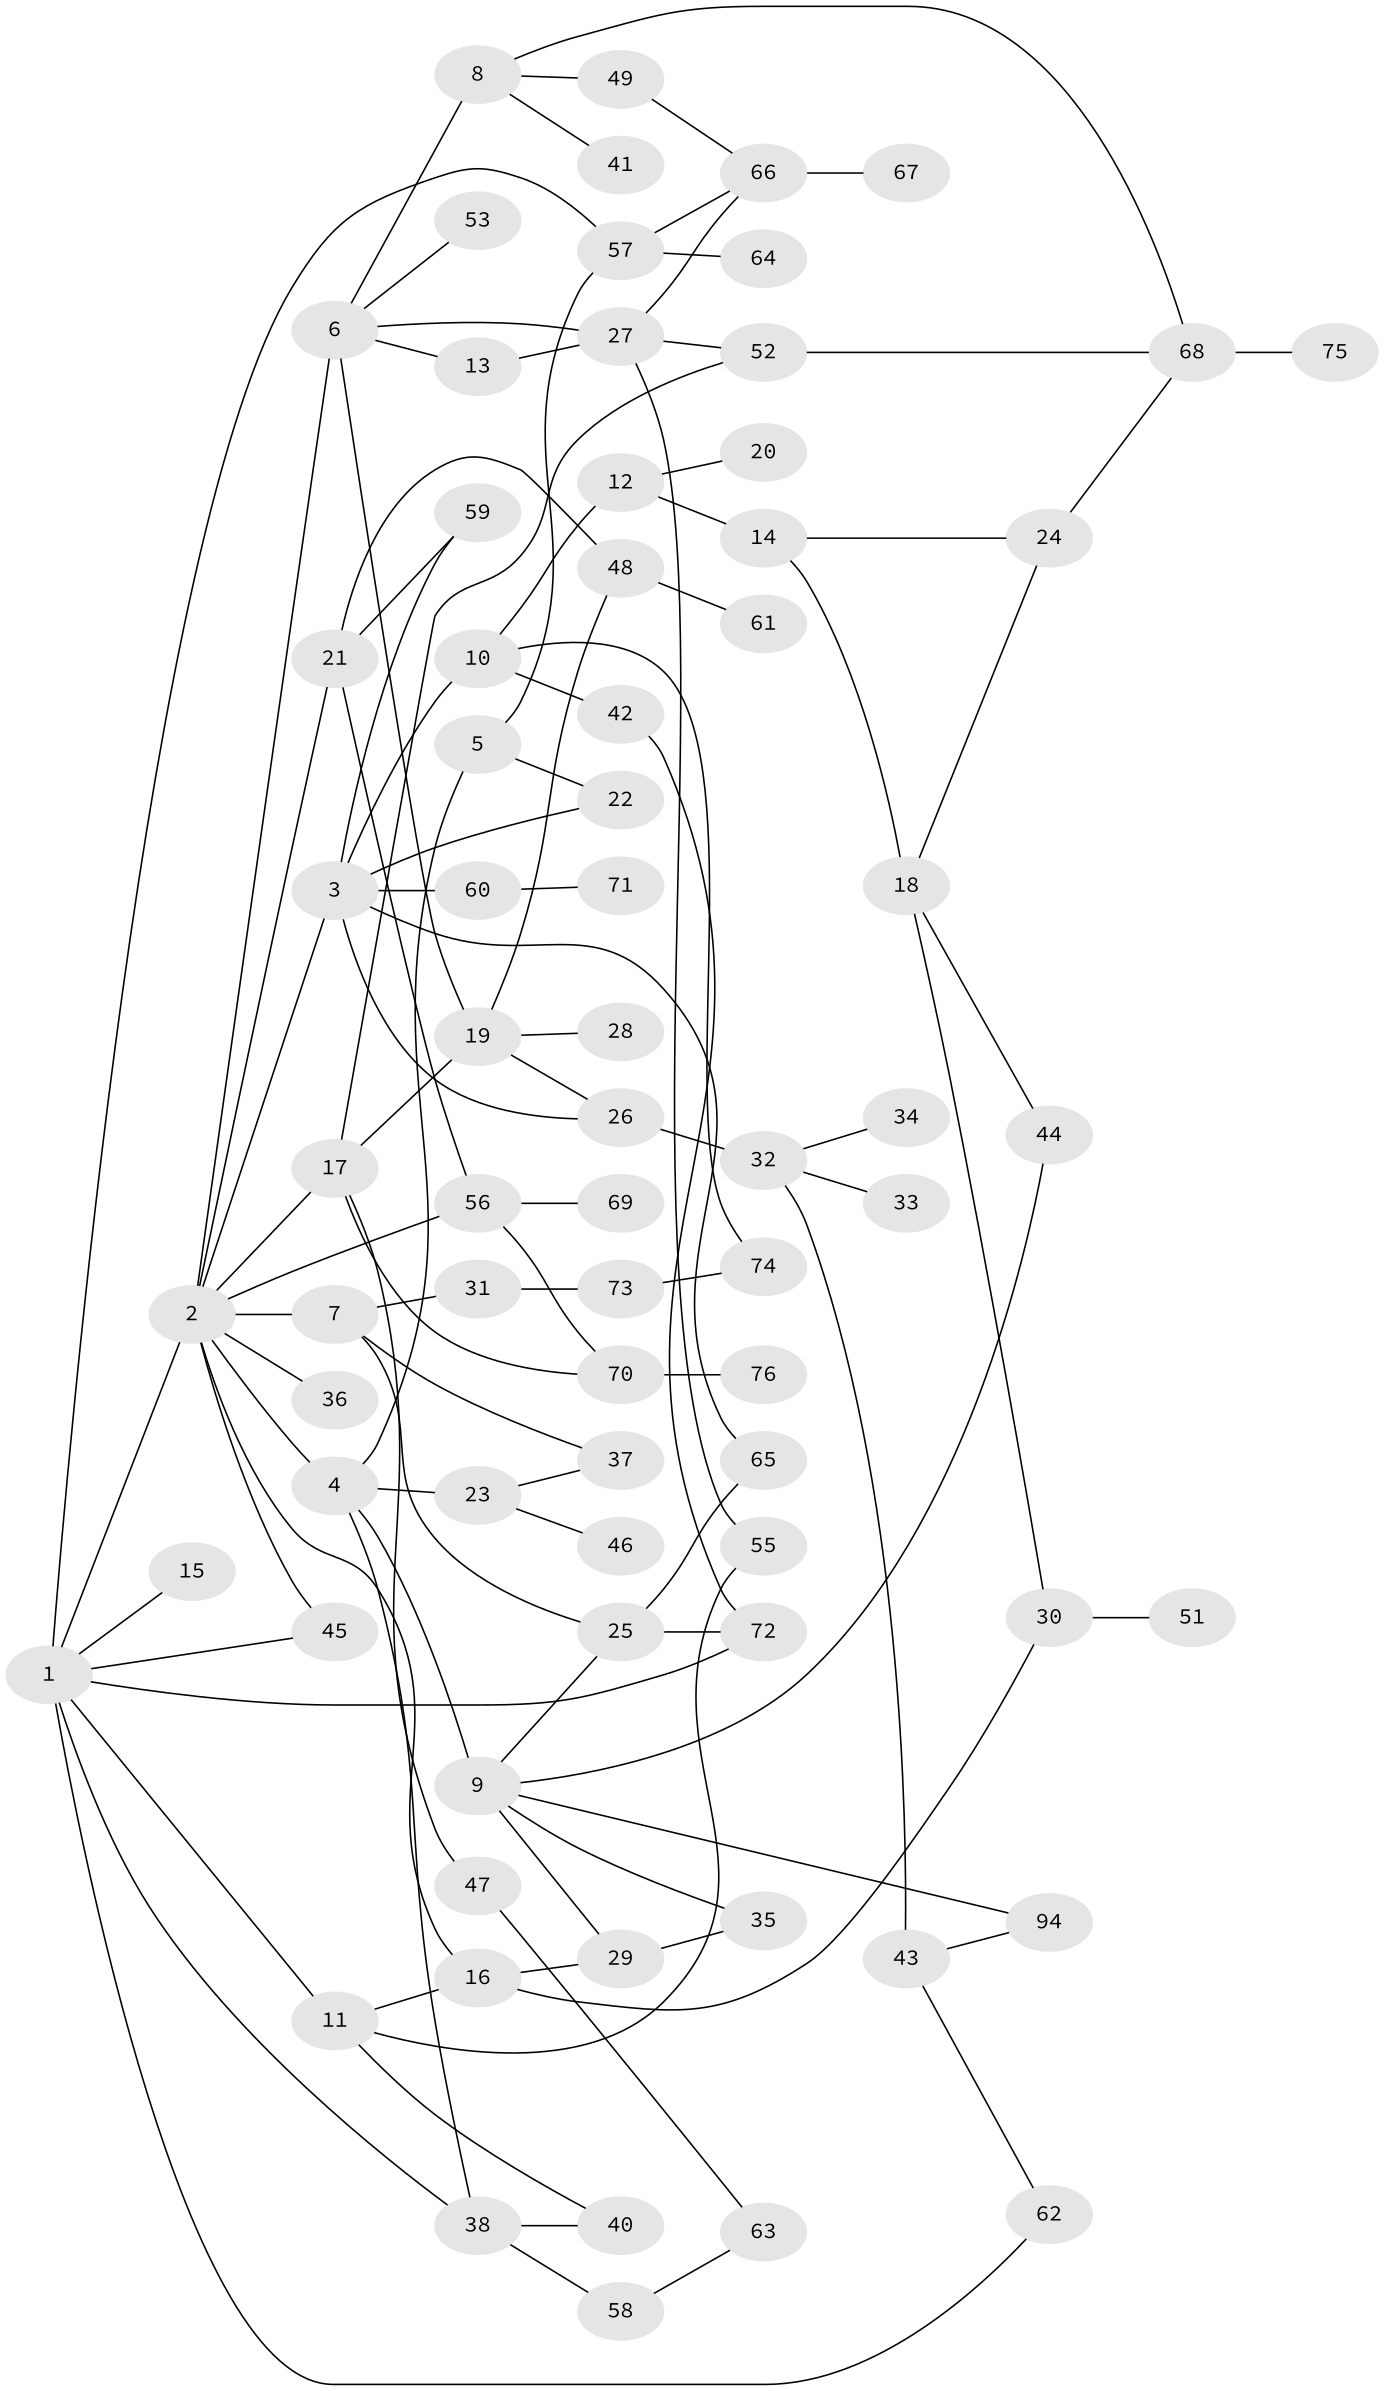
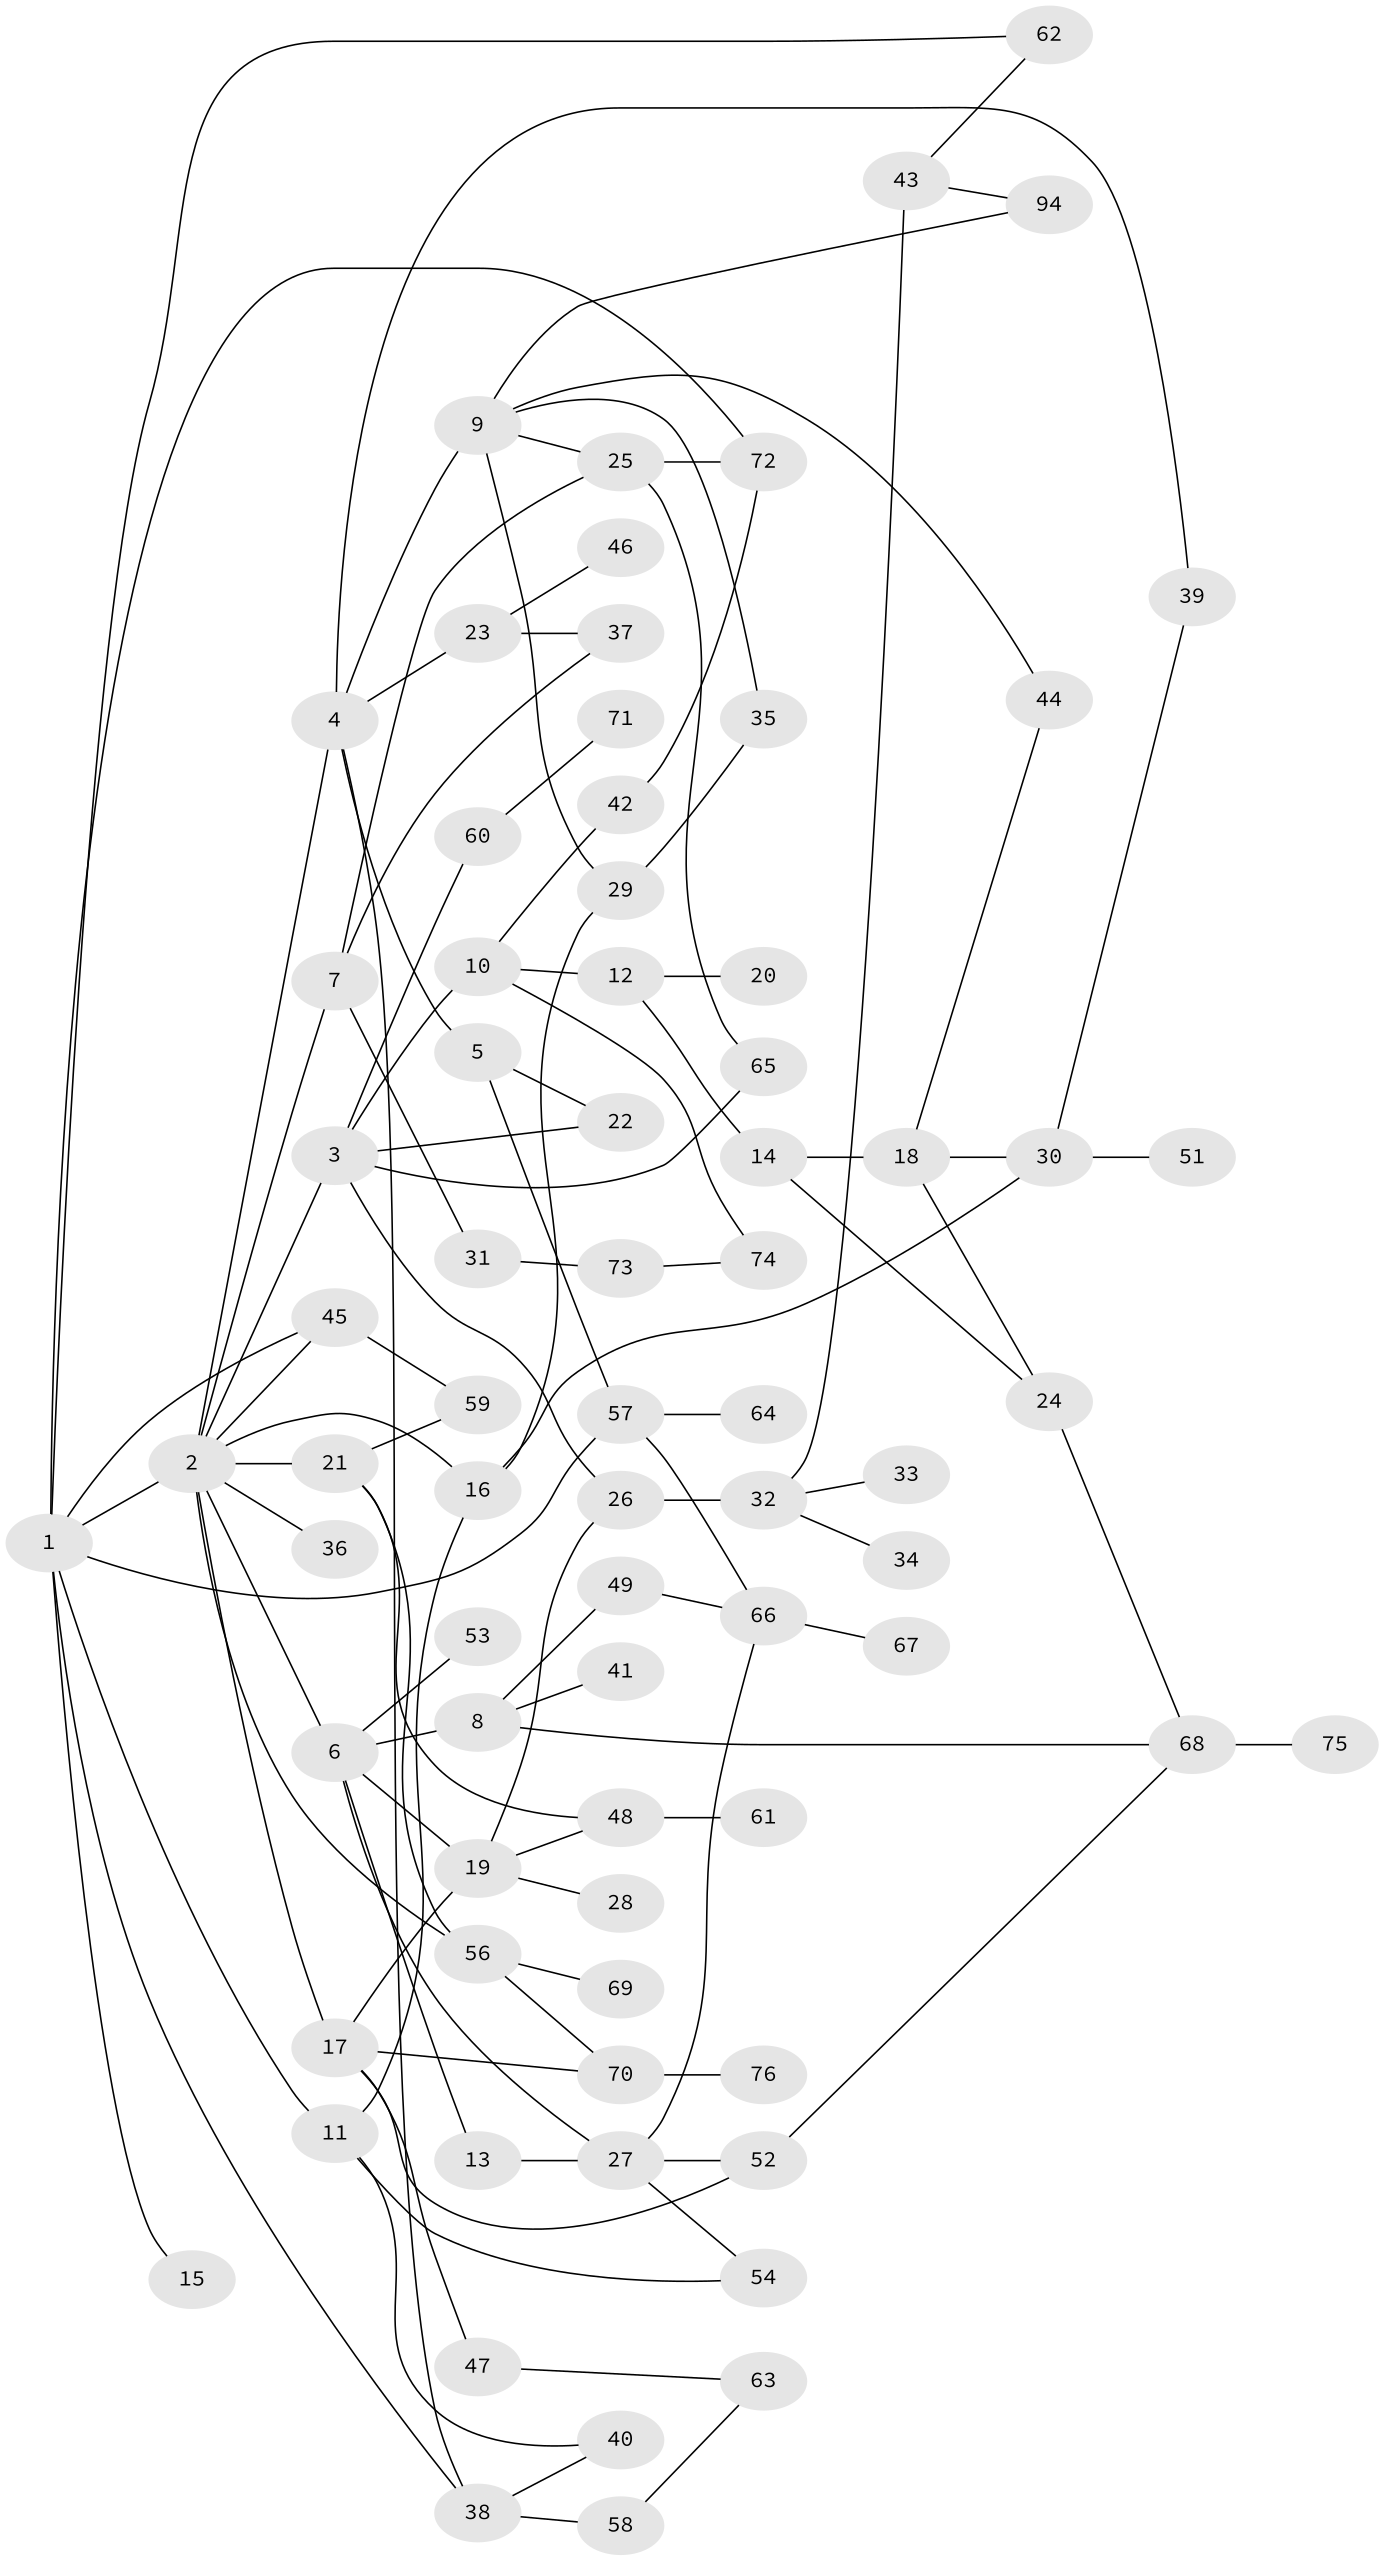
node "39": added
edge "59" -- "3": now "59" -- "45"
node "55": label "55" -> "54"
